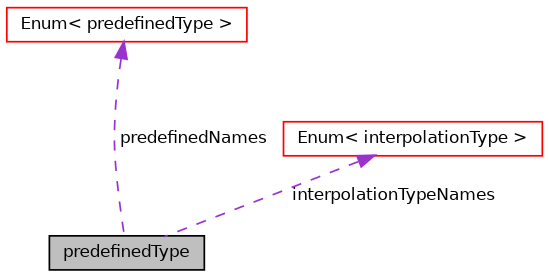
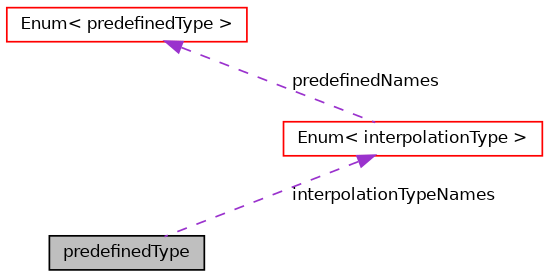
edge "predefinedType" -> "Enum< predefinedType >": now "Enum< interpolationType >" -> "Enum< predefinedType >"
